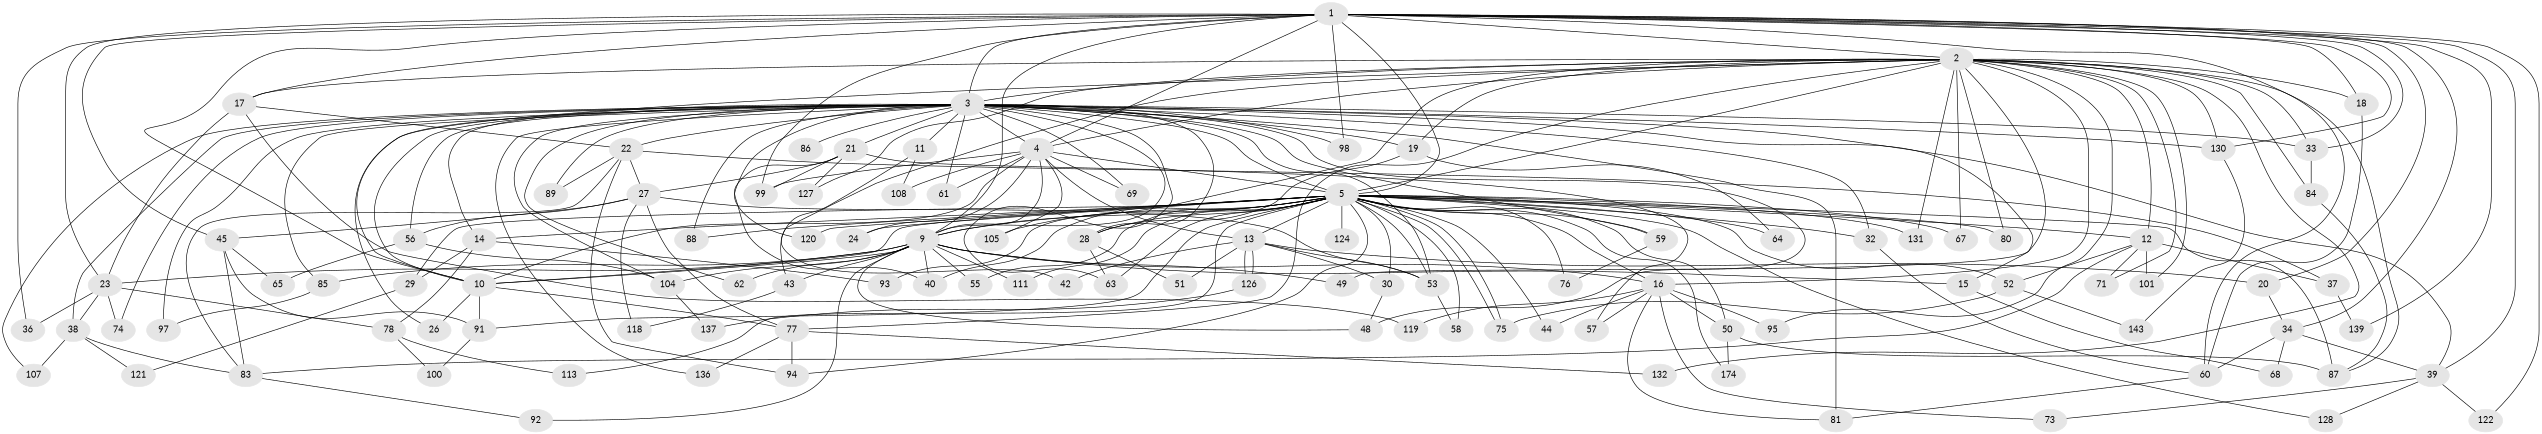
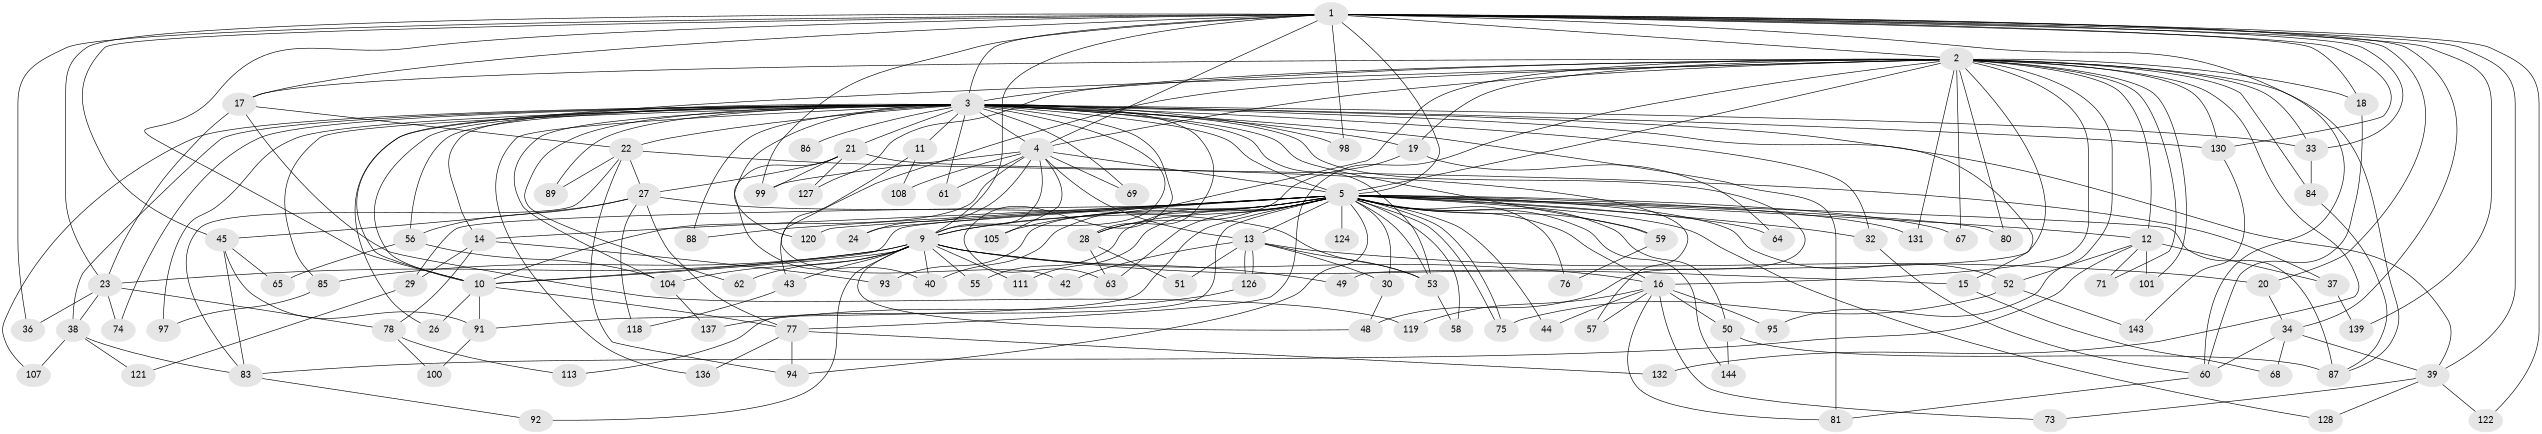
node "174": label "174" -> "144"
